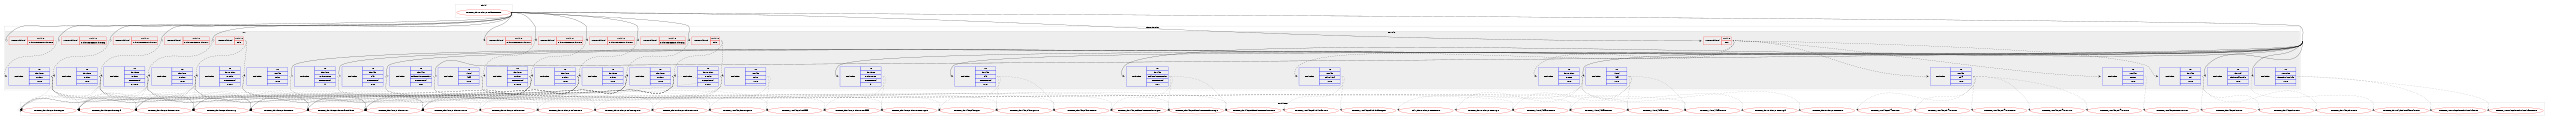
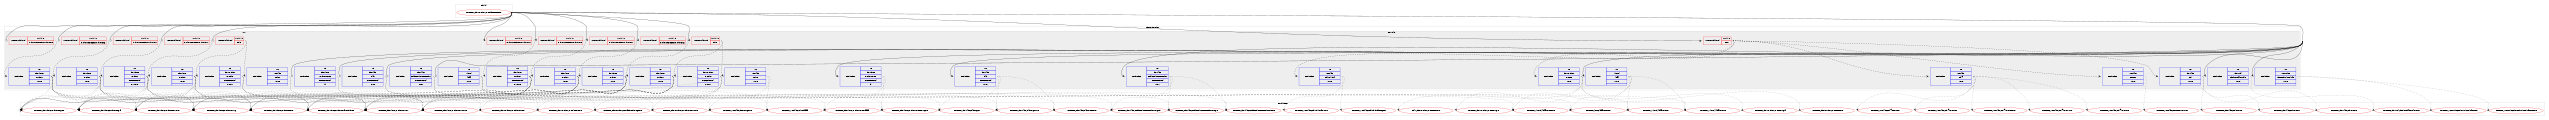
node "portage://dev-python/pycairo-1.16.3-r1": label "portage://dev-python/pycairo-1.16.3-r1" -> "portage://dev-python/conditional-1.16.3-r1"
node "portage://virtual/libffi-3.3_rc0": label "portage://virtual/libffi-3.3_rc0" -> "portage://lang/libffi-3.3_rc0"
node "portage://x11-misc/shared-mime-info-1.10": label "portage://x11-misc/shared-mime-info-1.10" -> "portage://x11-misc/cairo-mime-info-1.10"
